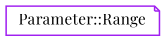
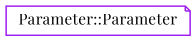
node "Parameter::Range": label "Parameter::Range" -> "Parameter::Parameter"
